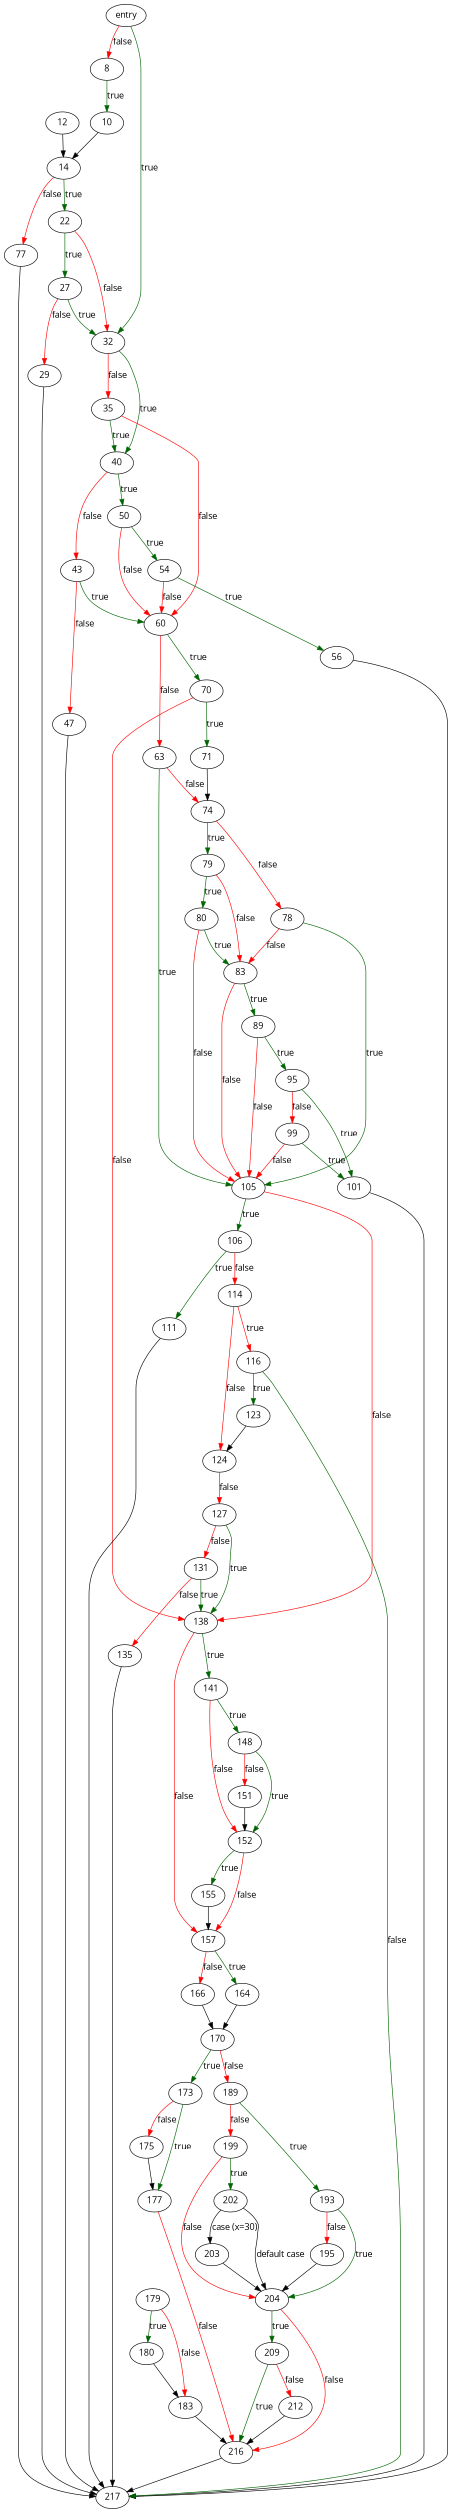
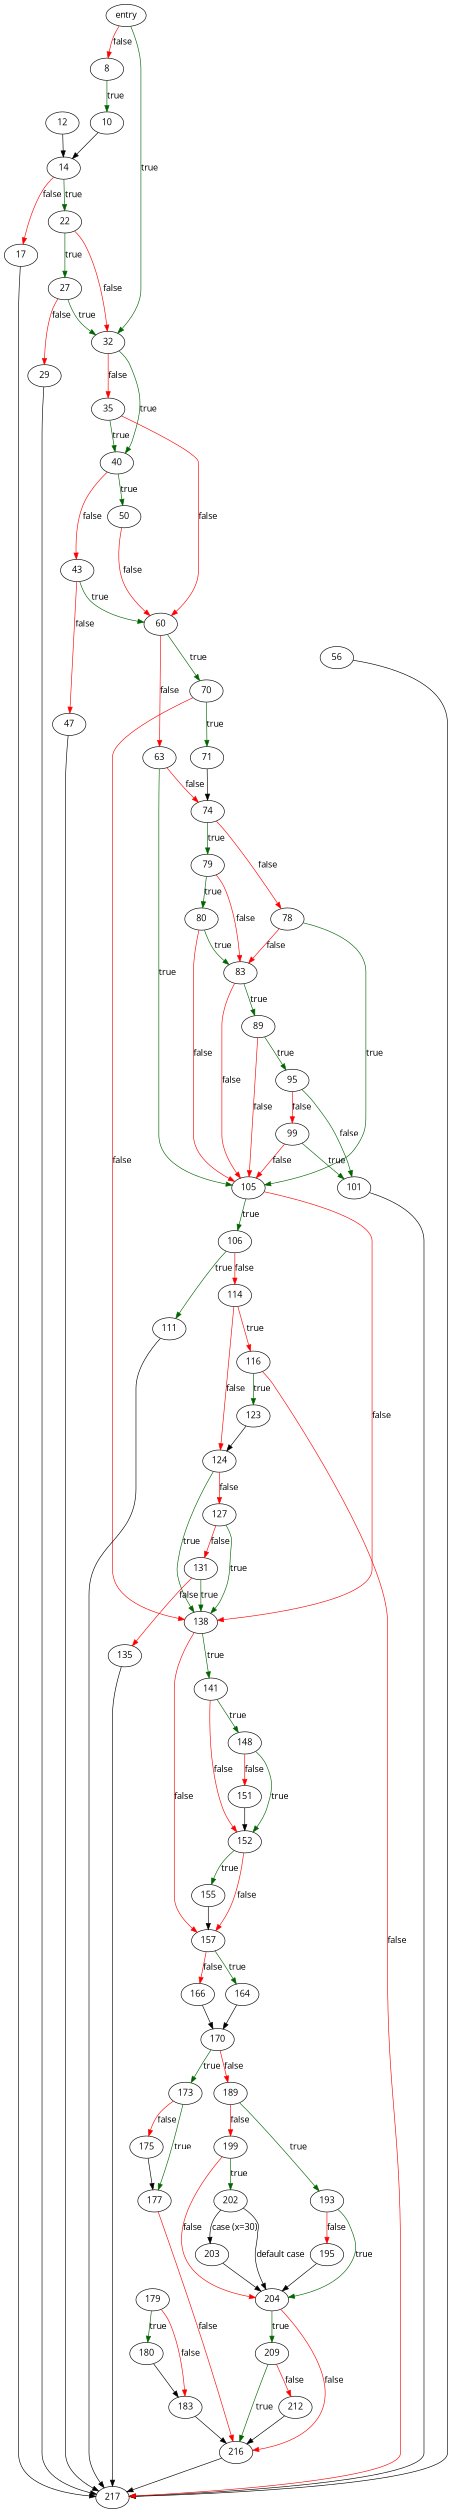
node "77": label "77" -> "17"
node "54": removed
edge "95" -> "101": label "true" -> "false"
edge "124" -> "138": added, label "true"
edge "116" -> "217": color darkgreen -> red
